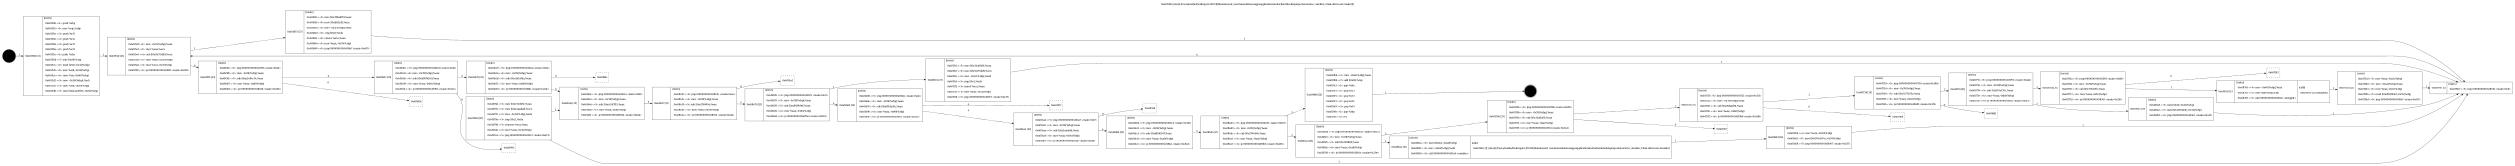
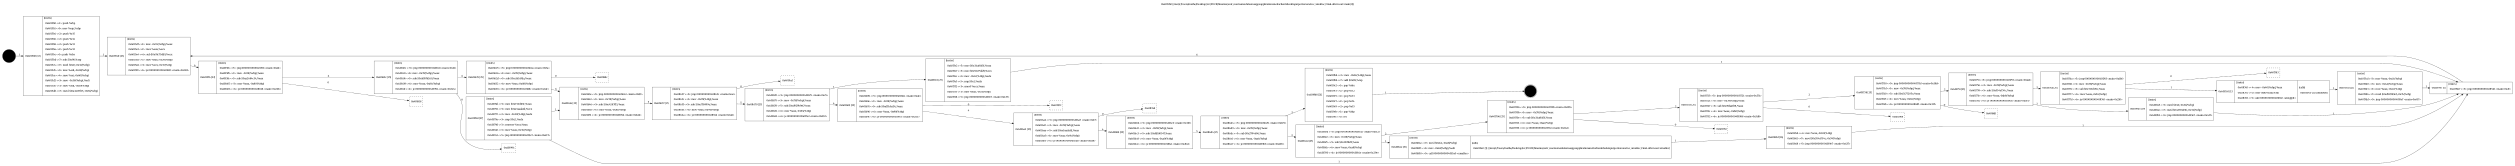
node "0x401833 [27]": removed
